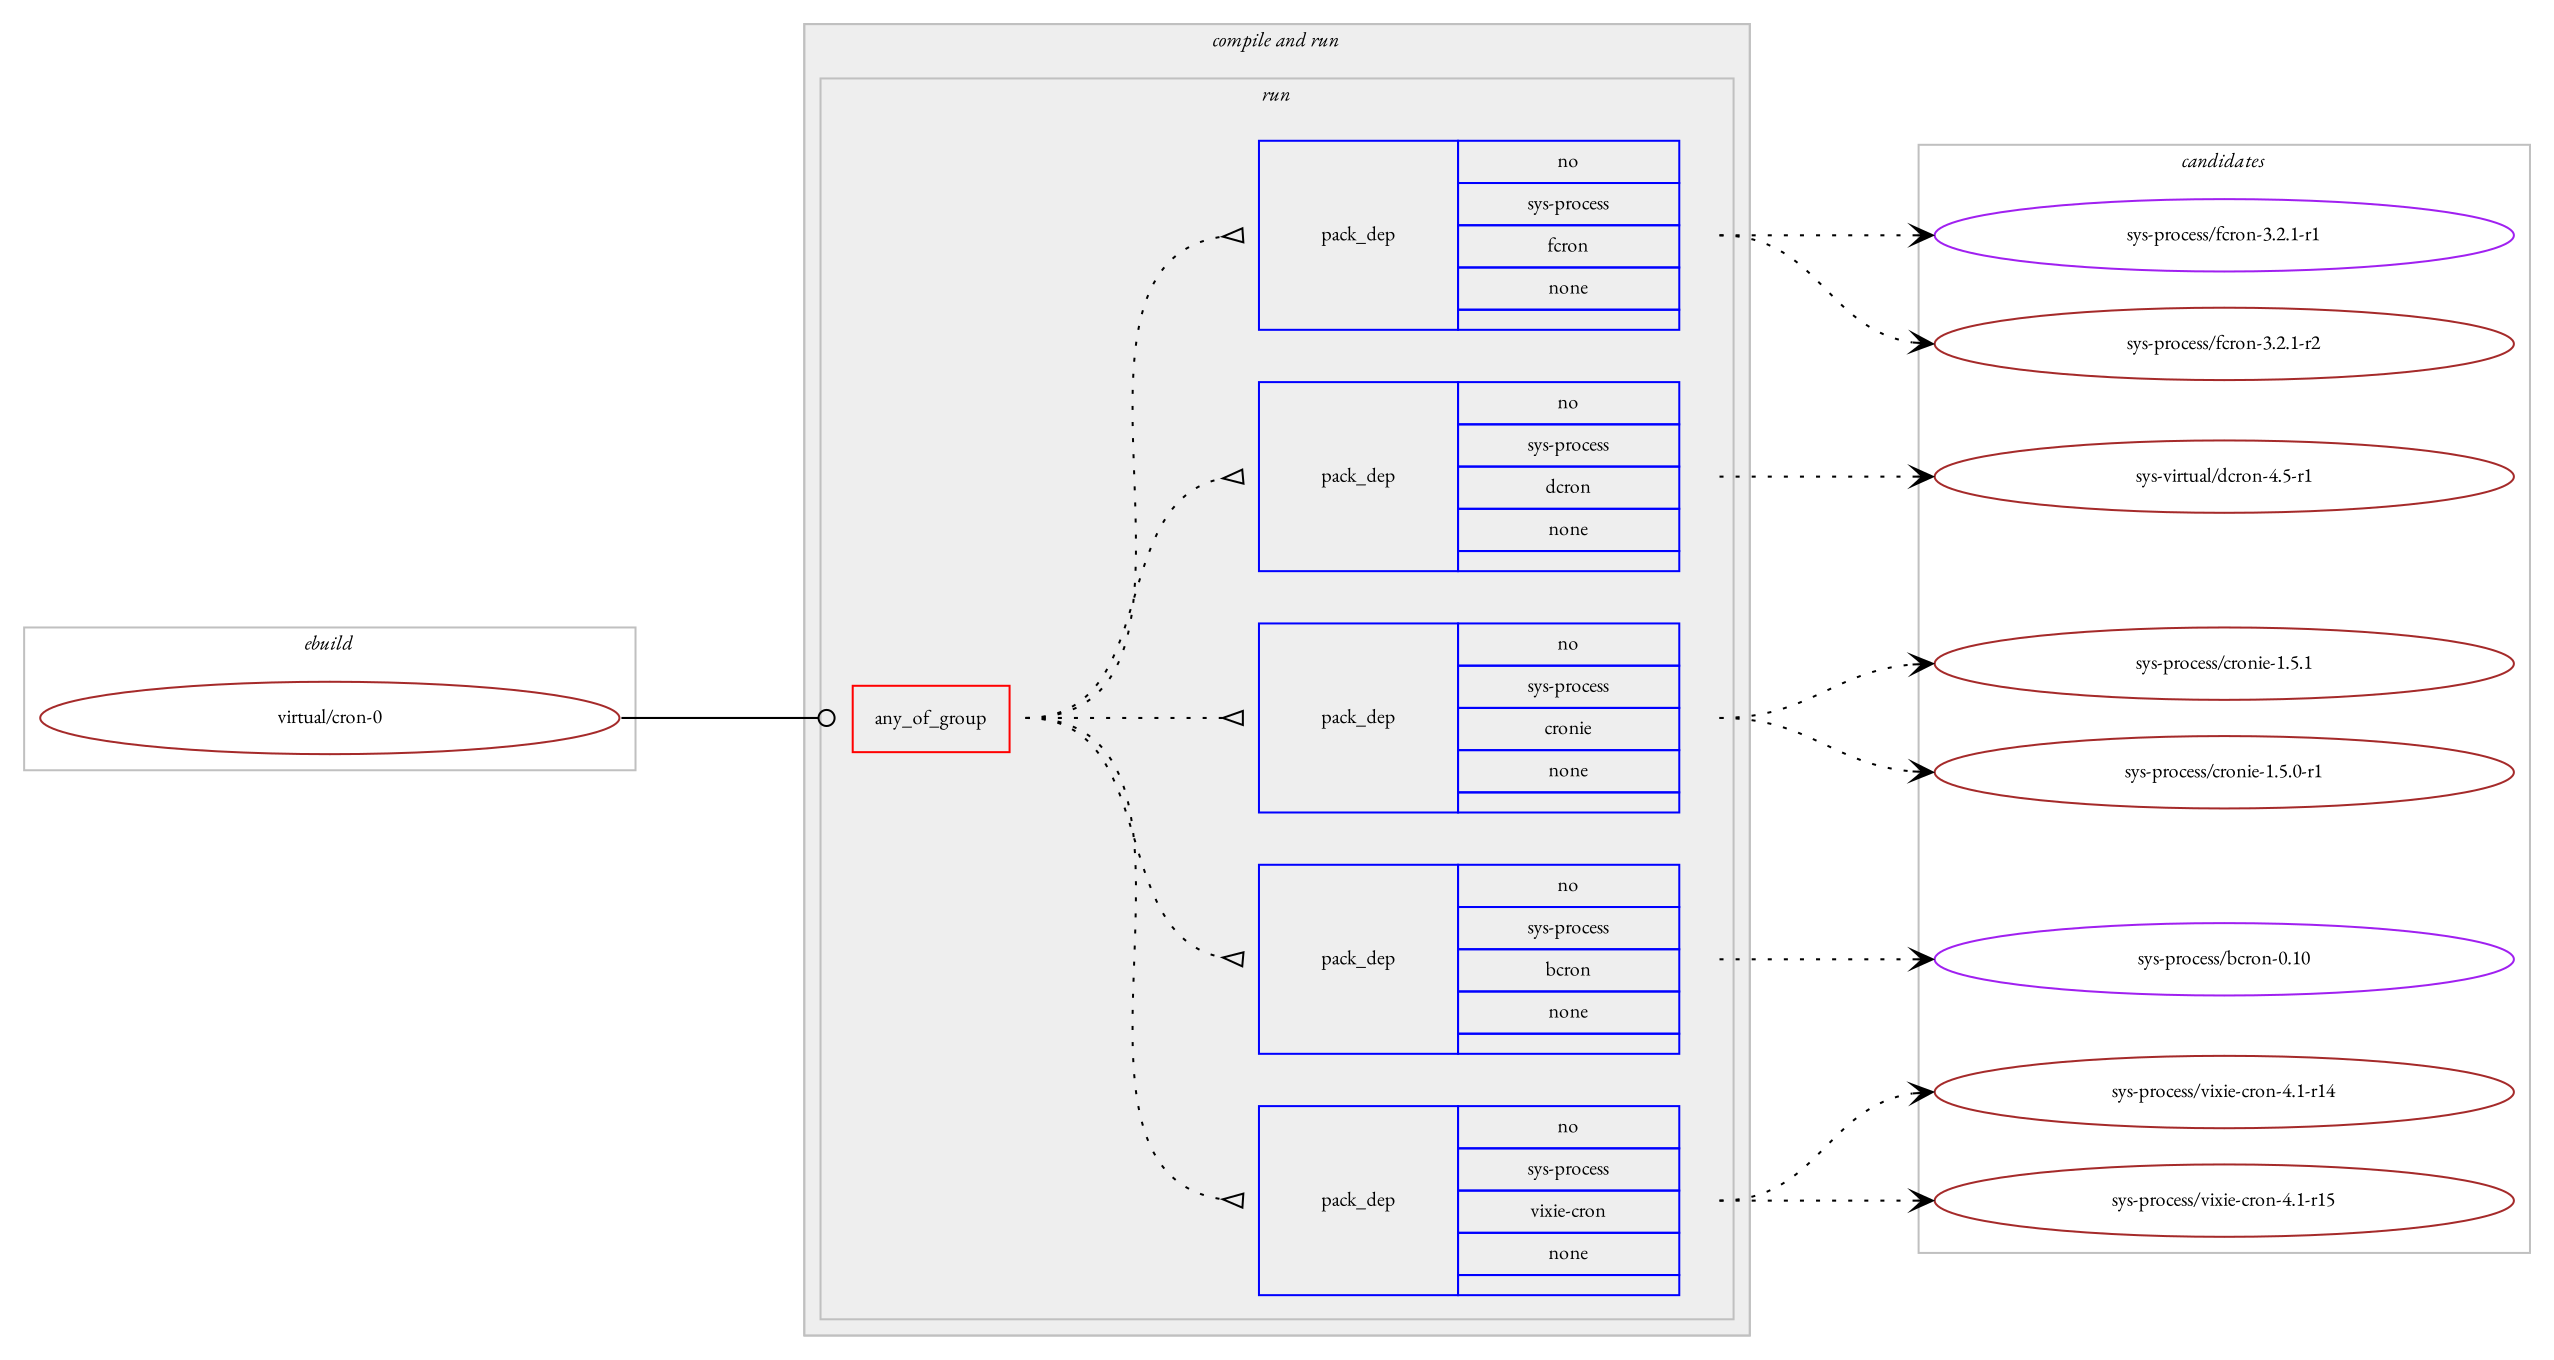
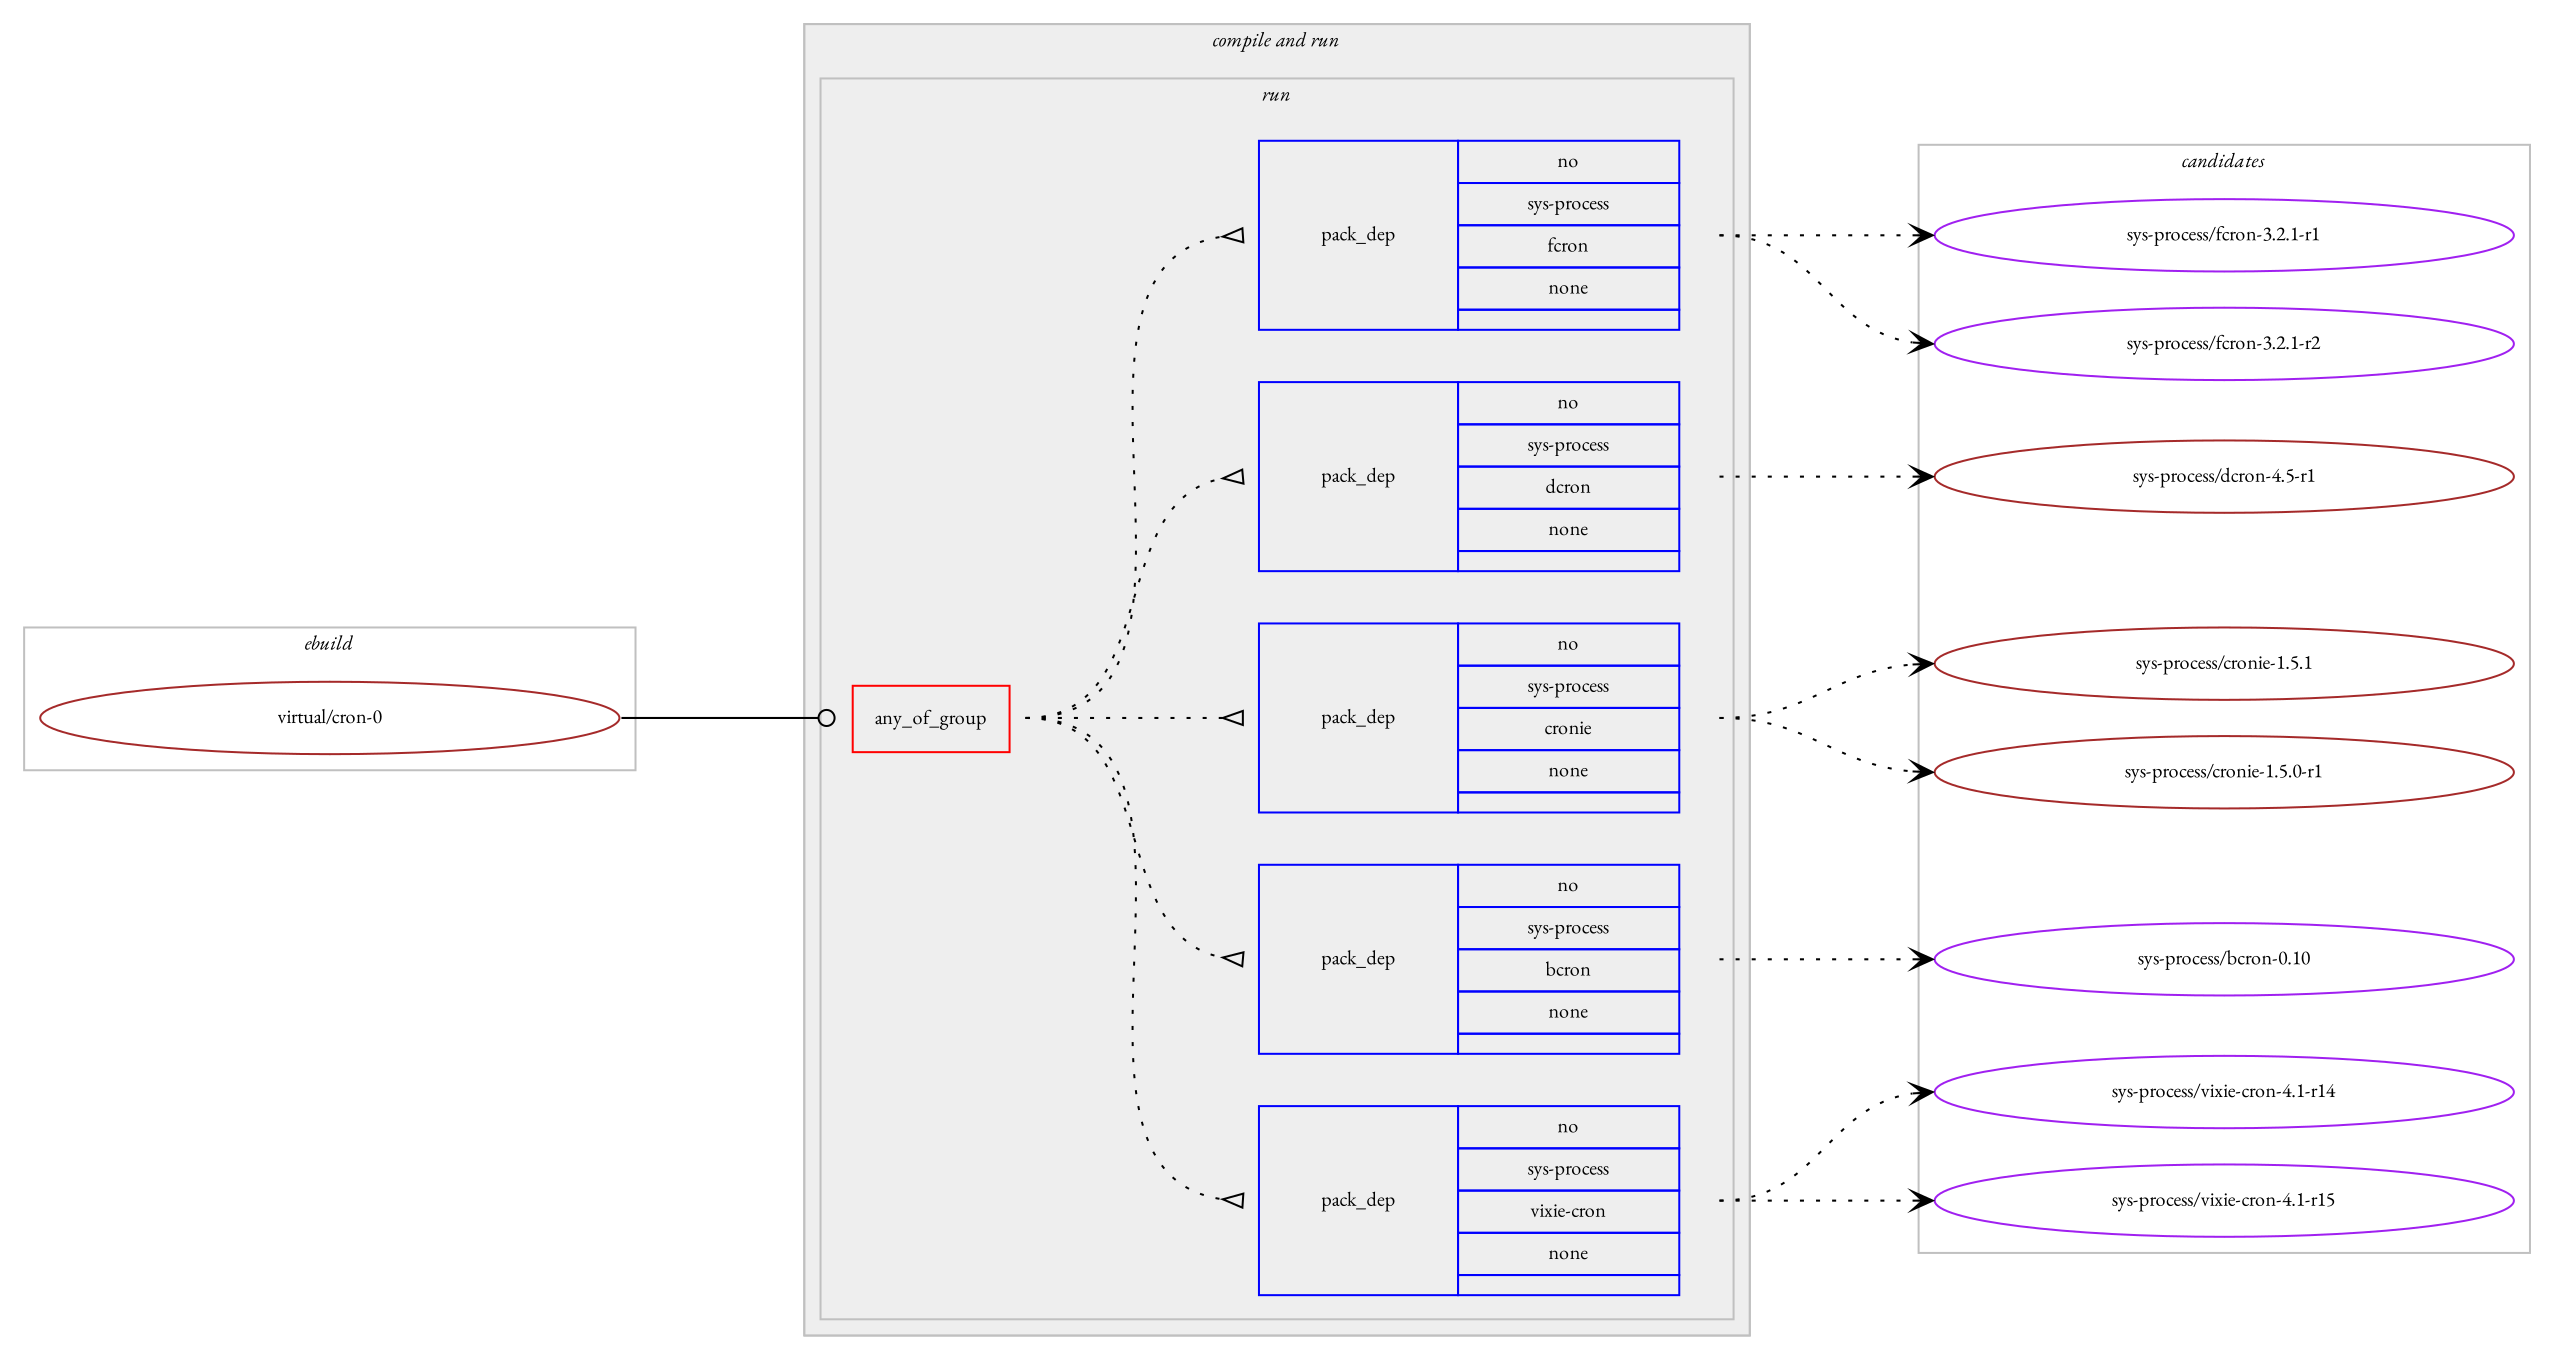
node "sys-process/fcron-3.2.1-r2": color brown -> purple
node "sys-virtual/dcron-4.5-r1": label "sys-virtual/dcron-4.5-r1" -> "sys-process/dcron-4.5-r1"
node "sys-process/vixie-cron-4.1-r14": color brown -> purple
node "sys-process/vixie-cron-4.1-r15": color brown -> purple
